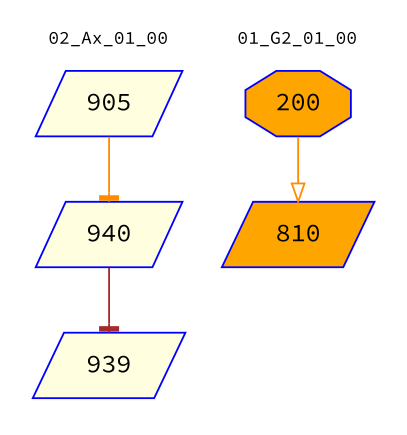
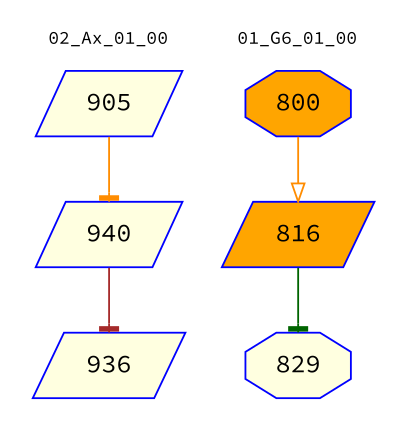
cluster "01_G2_01_00": label "01_G2_01_00" -> "01_G6_01_00"
node "200": label "200" -> "800"
node "810": label "810" -> "816"
node "939": label "939" -> "936"
node "829": added
